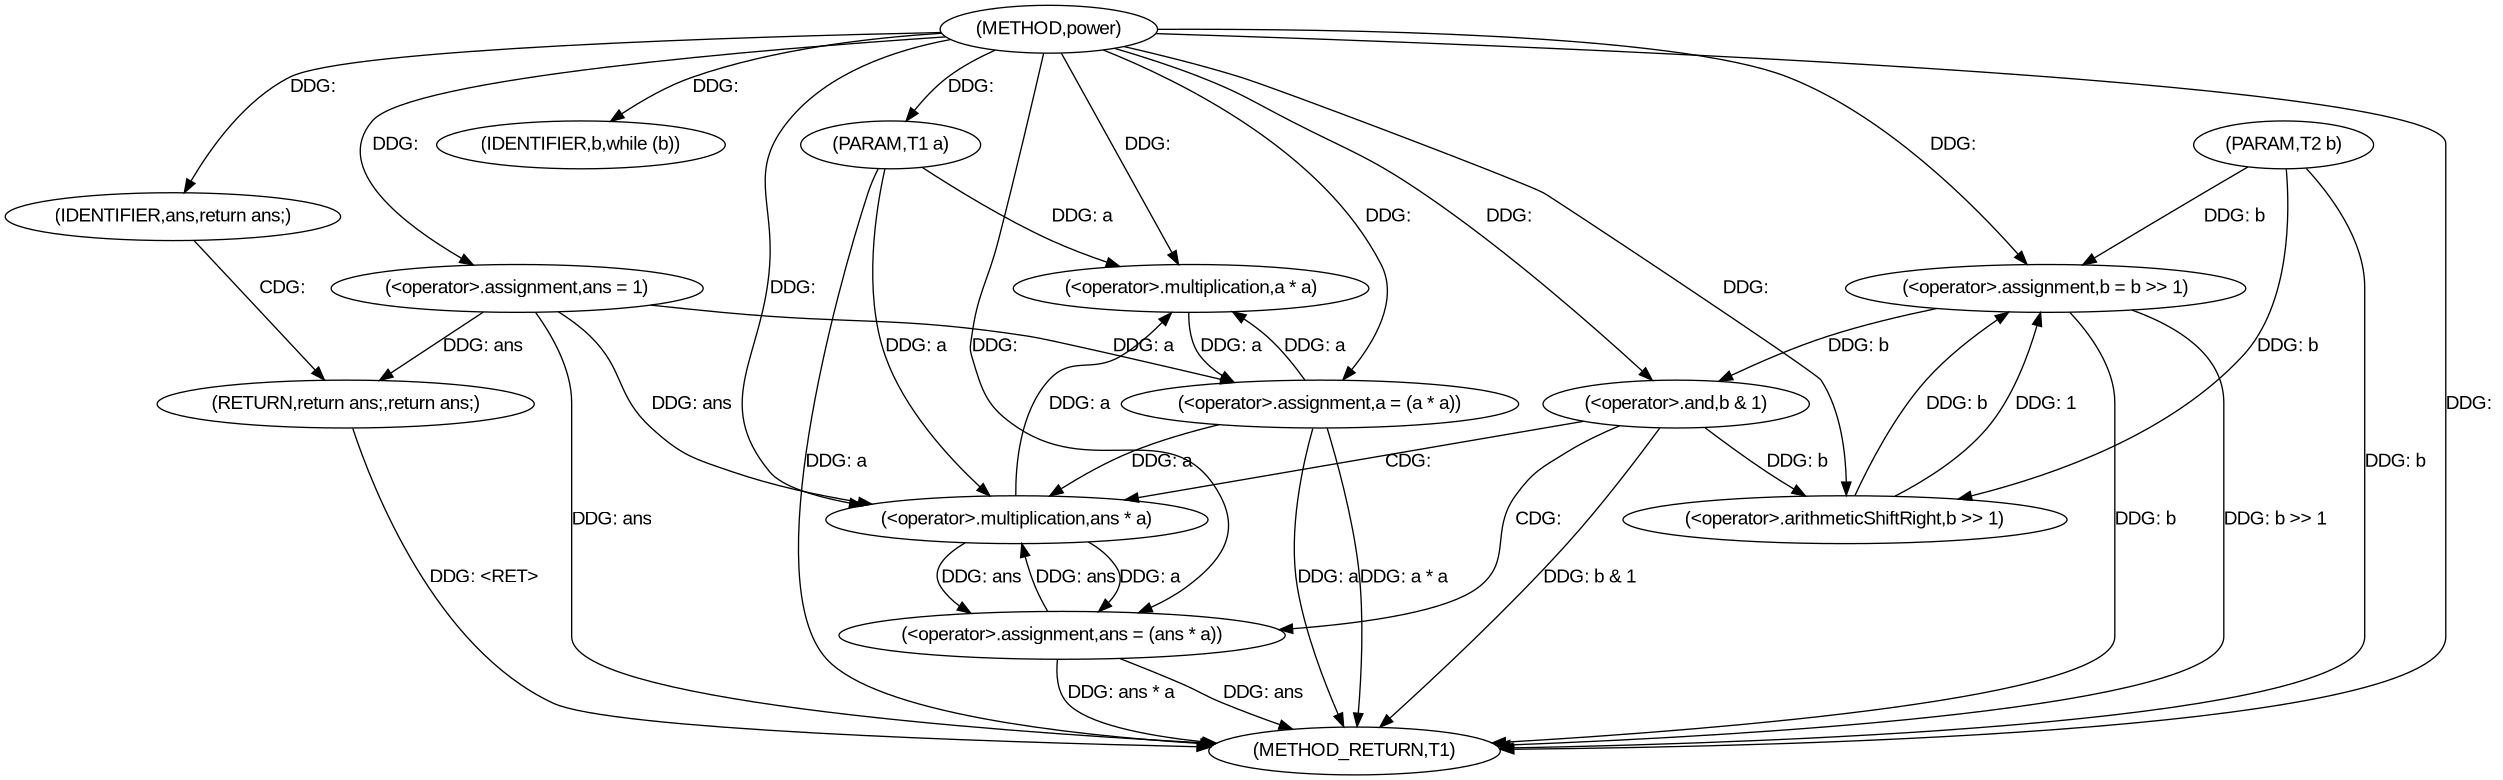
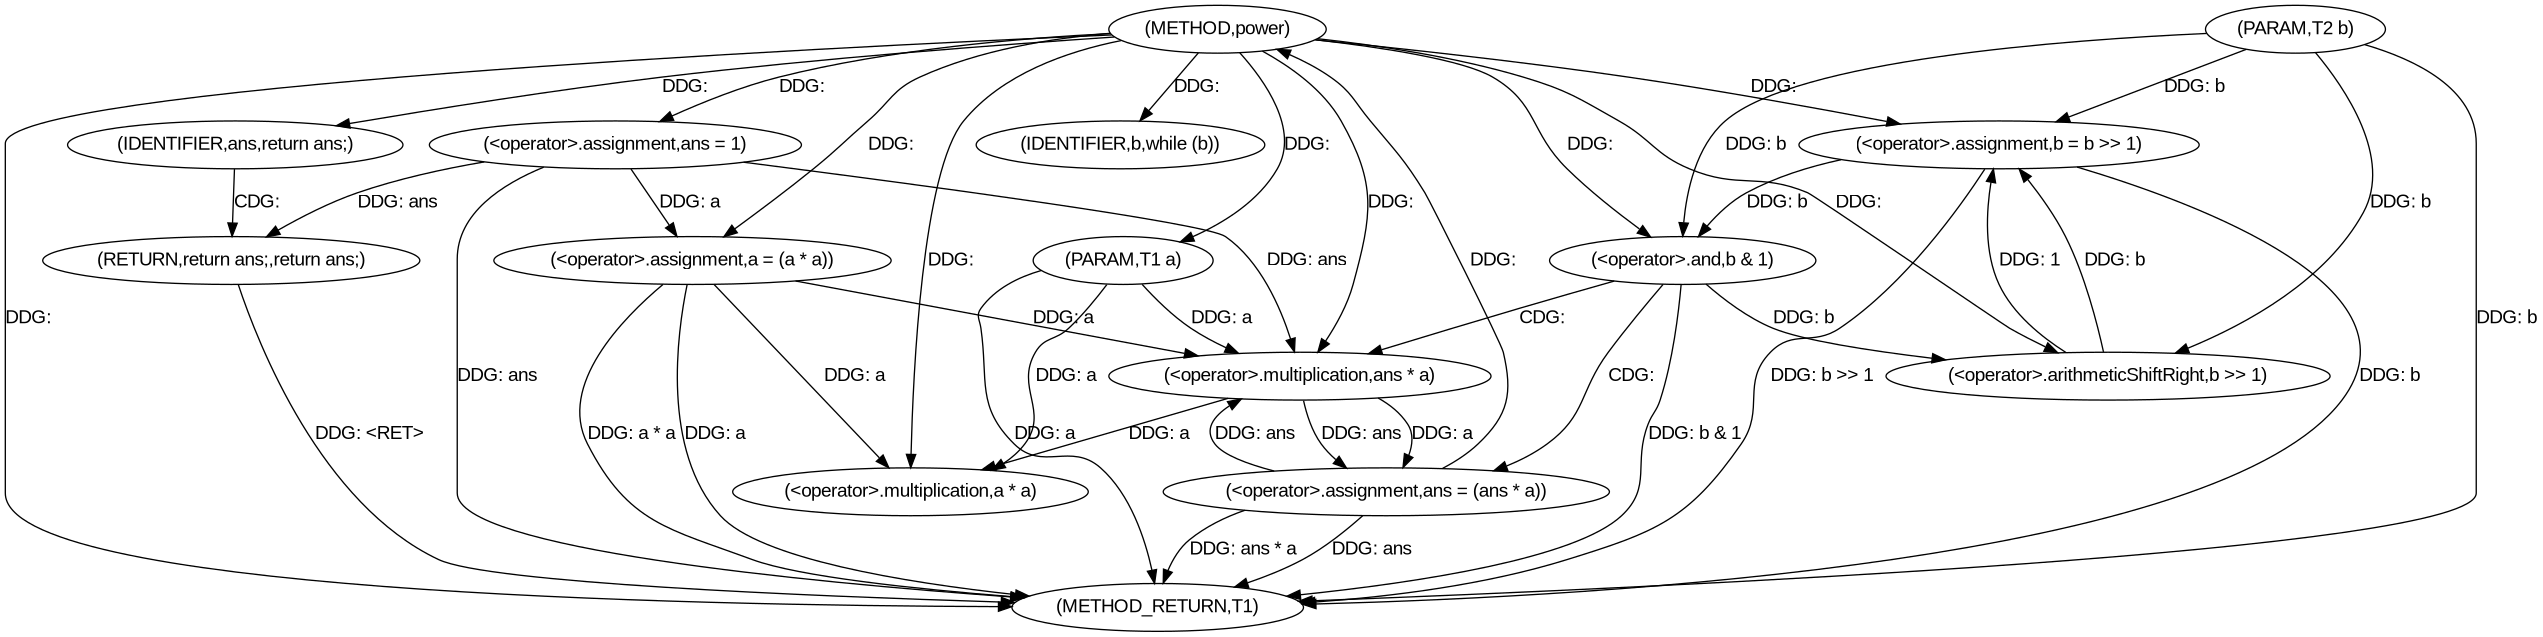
edge "(PARAM,T2 b)" -> "(<operator>.and,b & 1)": added, label "DDG: b"
edge "(<operator>.multiplication,a * a)" -> "(<operator>.assignment,a = (a * a))": removed, label "DDG: a"
edge "(METHOD,power)" -> "(<operator>.assignment,ans = (ans * a))": reversed
